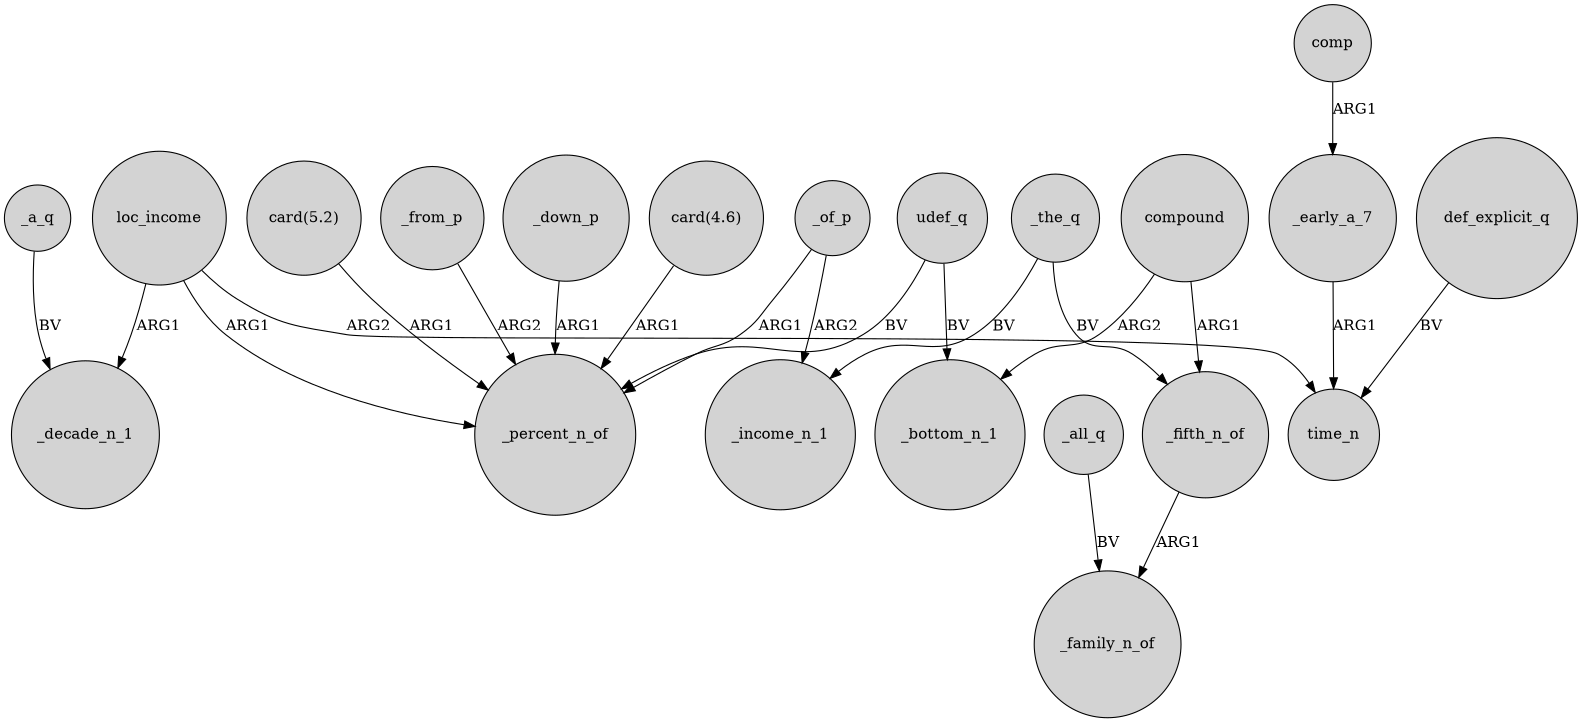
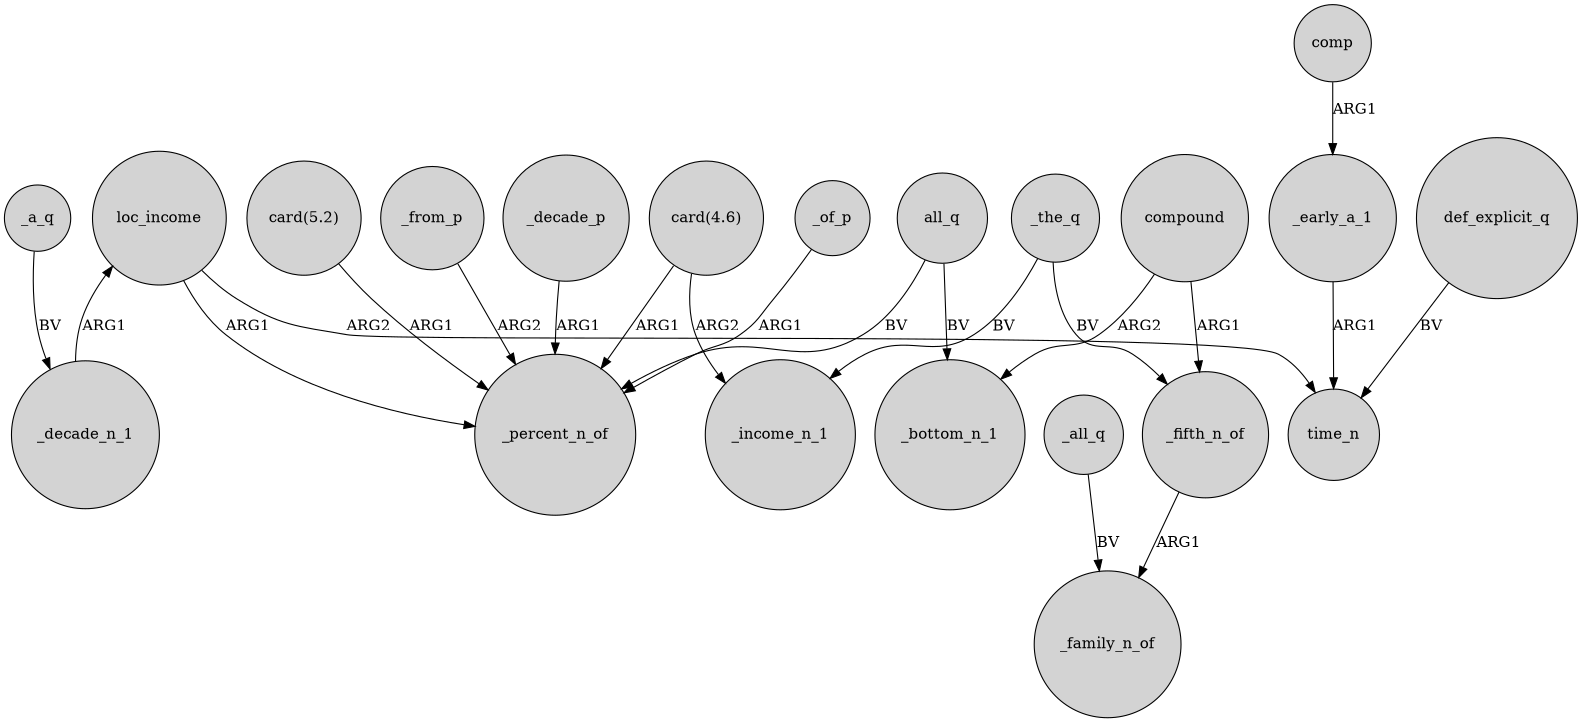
node "_down_p": label "_down_p" -> "_decade_p"
node "udef_q": label "udef_q" -> "all_q"
node "_early_a_7": label "_early_a_7" -> "_early_a_1"
edge "_of_p" -> "_income_n_1": now "card(4.6)" -> "_income_n_1"
edge "loc_income" -> "_decade_n_1": reversed
